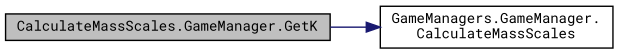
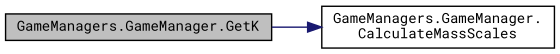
node "CalculateMassScales.GameManager.GetK": label "CalculateMassScales.GameManager.GetK" -> "GameManagers.GameManager.GetK"
